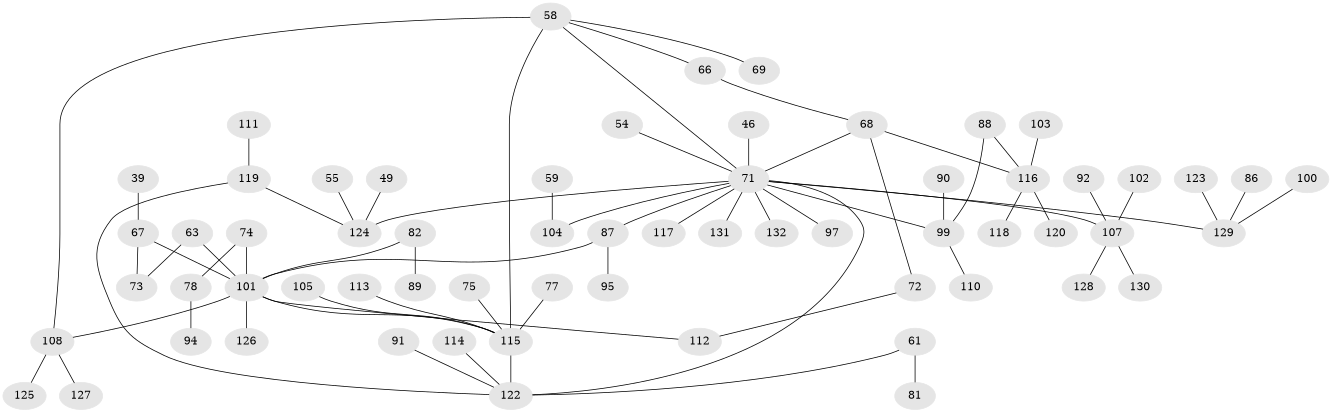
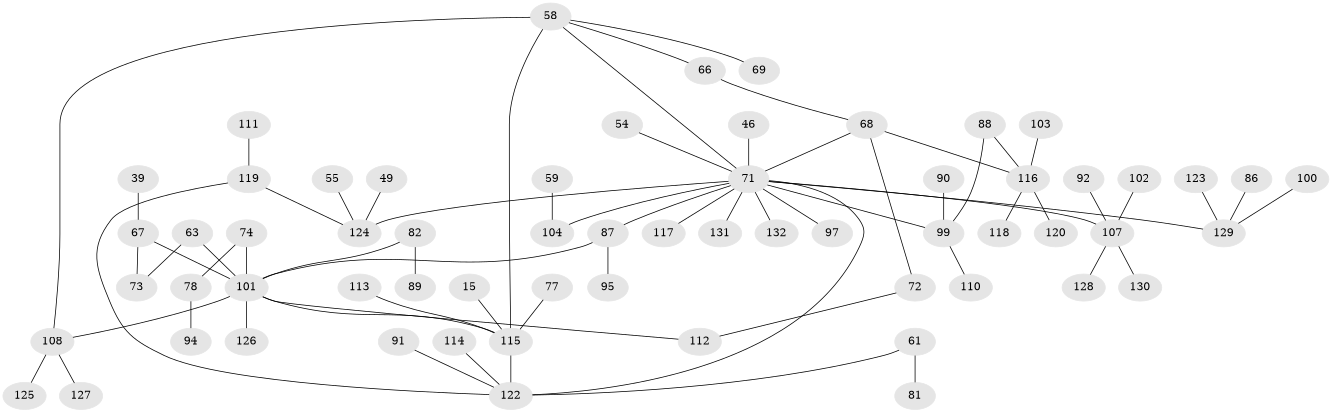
node "105": removed
node "75": label "75" -> "15"
